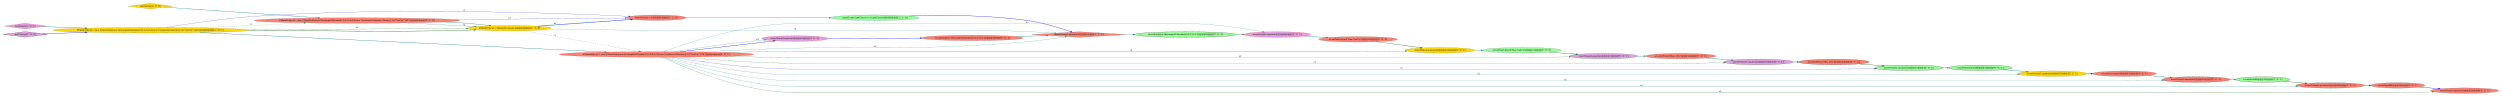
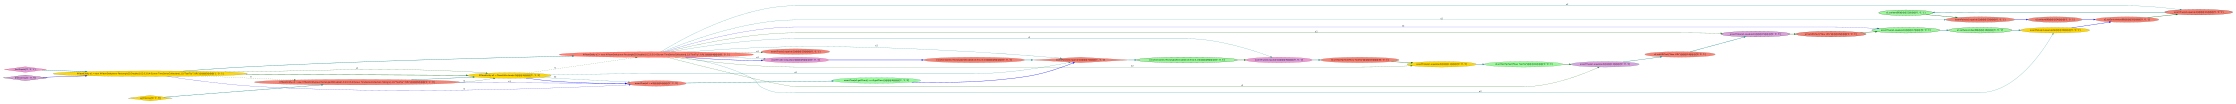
edge "e2.setSeriesIndex(88)@@@20@@@['0', '0', '1']" -> "assertTrue(e1.equals(e2))@@@21@@@['0', '0', '1']": color teal -> darkgreen
edge "e2.setItem(88)@@@24@@@['0', '0', '1']" -> "assertTrue(e1.equals(e2))@@@25@@@['0', '0', '1']": now "e2.setItem(88)@@@24@@@['0', '0', '1']" -> "e2.setSeriesIndex(88)@@@20@@@['0', '0', '1']"
